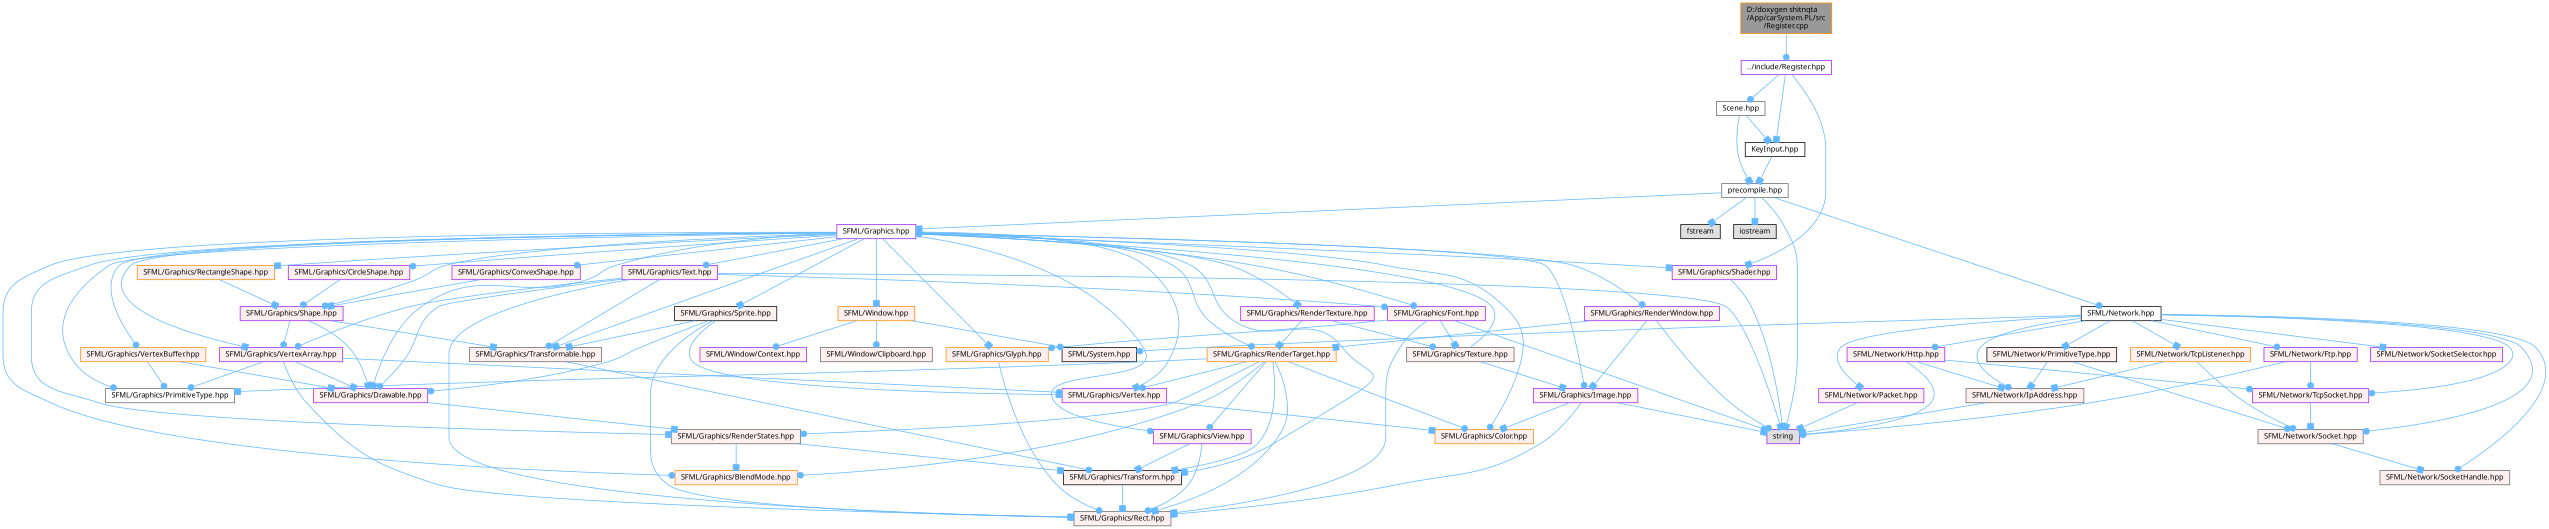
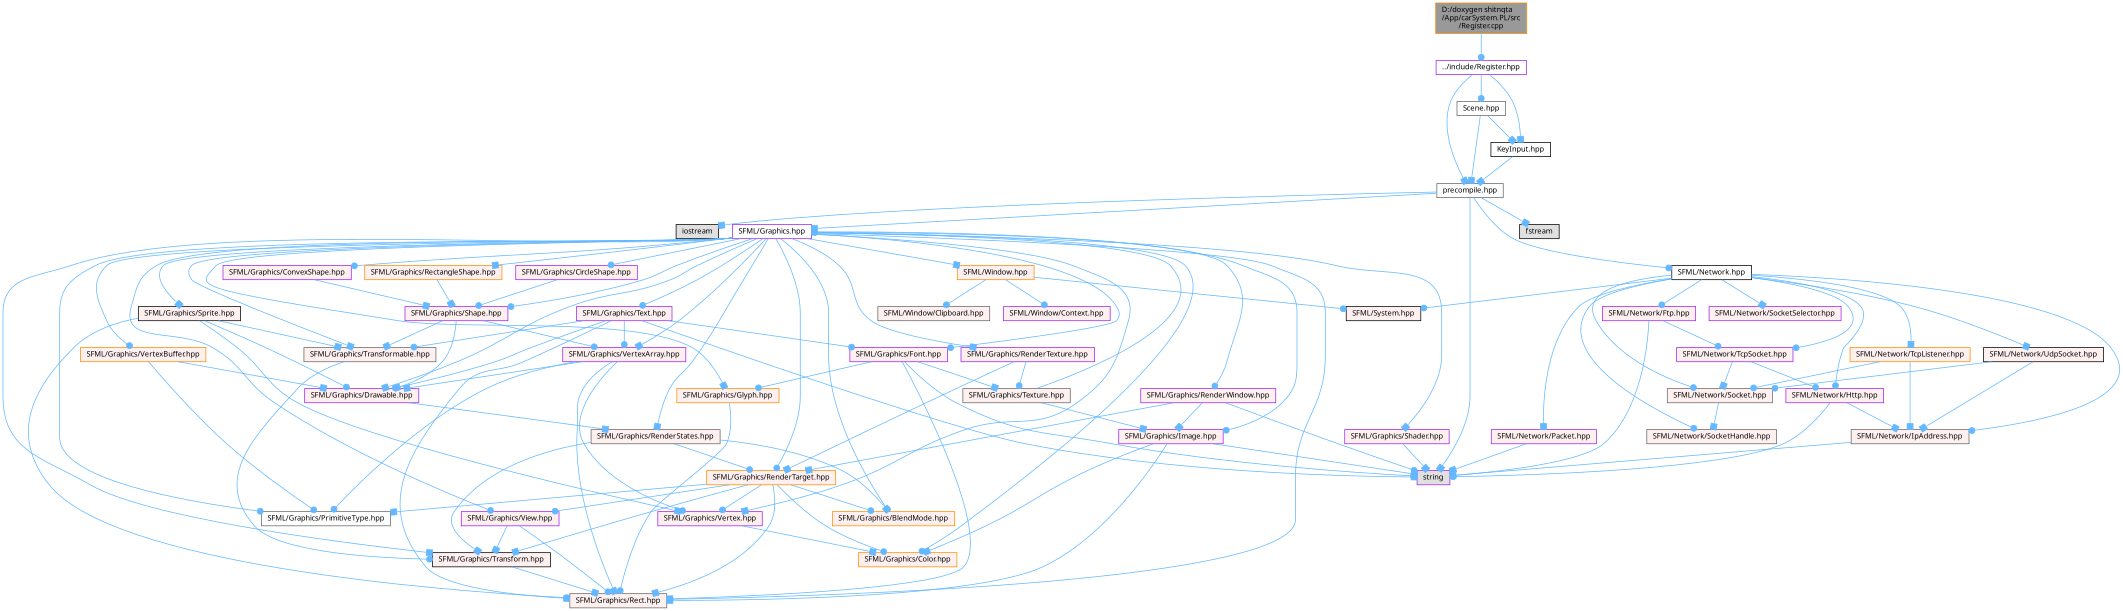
edge "../include/Register.hpp" -> "SFML/Graphics/Shader.hpp": now "../include/Register.hpp" -> "precompile.hpp"
node "SFML/Network/PrimitiveType.hpp": label "SFML/Network/PrimitiveType.hpp" -> "SFML/Network/UdpSocket.hpp"
edge "SFML/Network/Http.hpp" -> "SFML/Network/TcpSocket.hpp": reversed
edge "SFML/Graphics/RenderTarget.hpp" -> "SFML/Graphics/RenderStates.hpp": reversed
edge "SFML/Graphics.hpp" -> "SFML/Graphics/Rect.hpp": added
